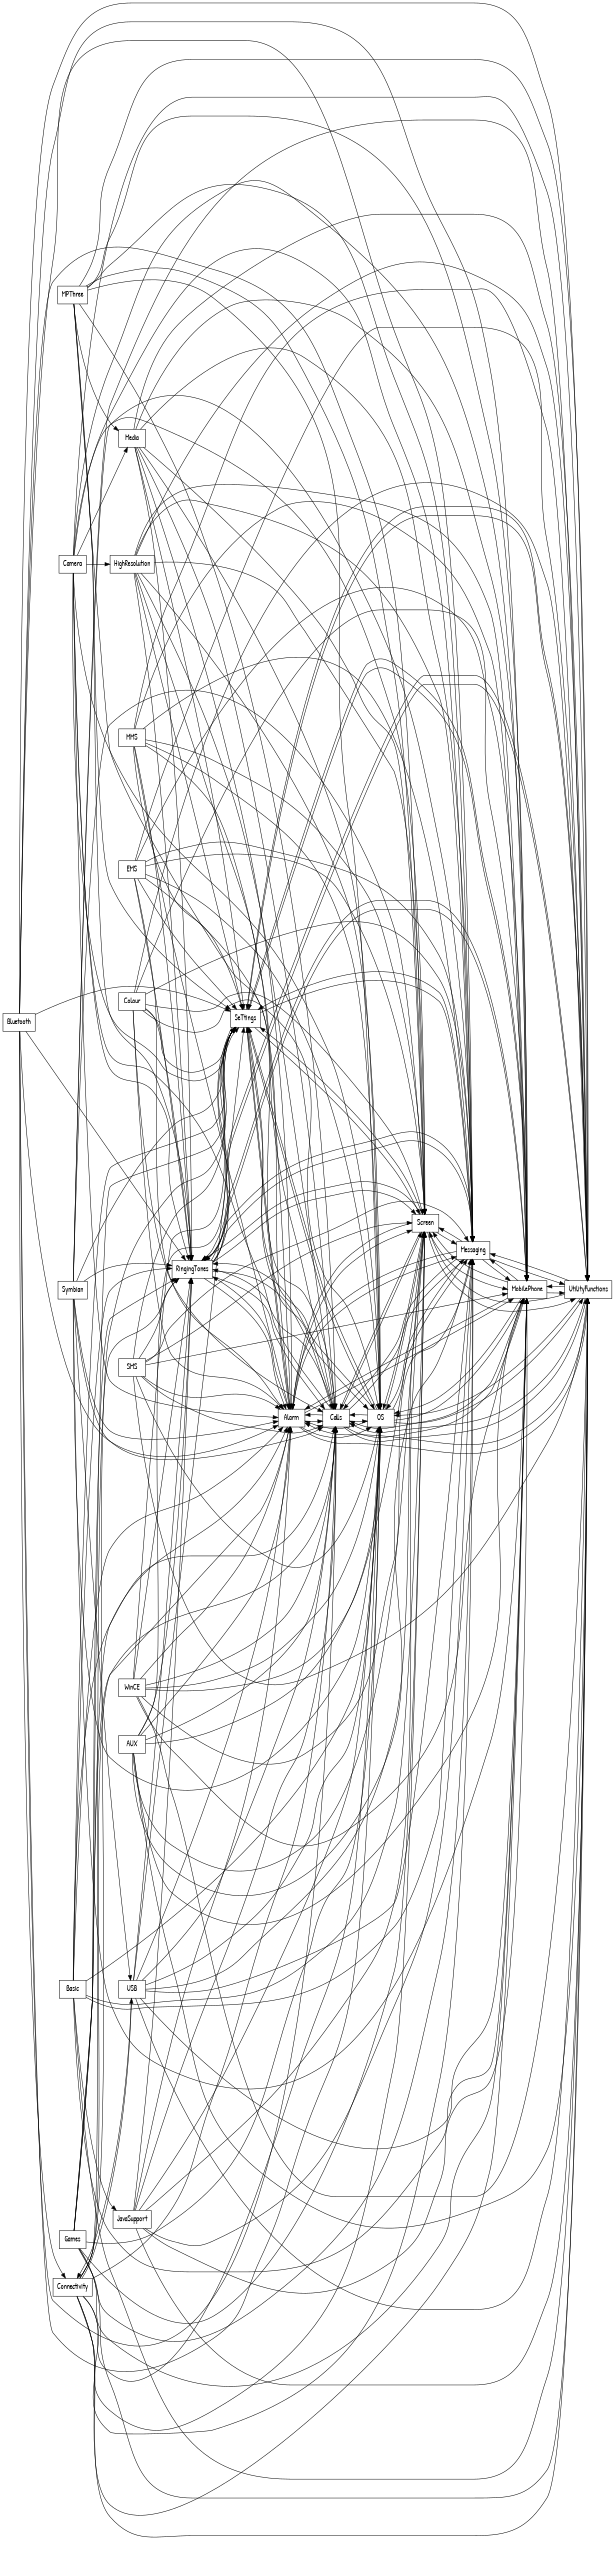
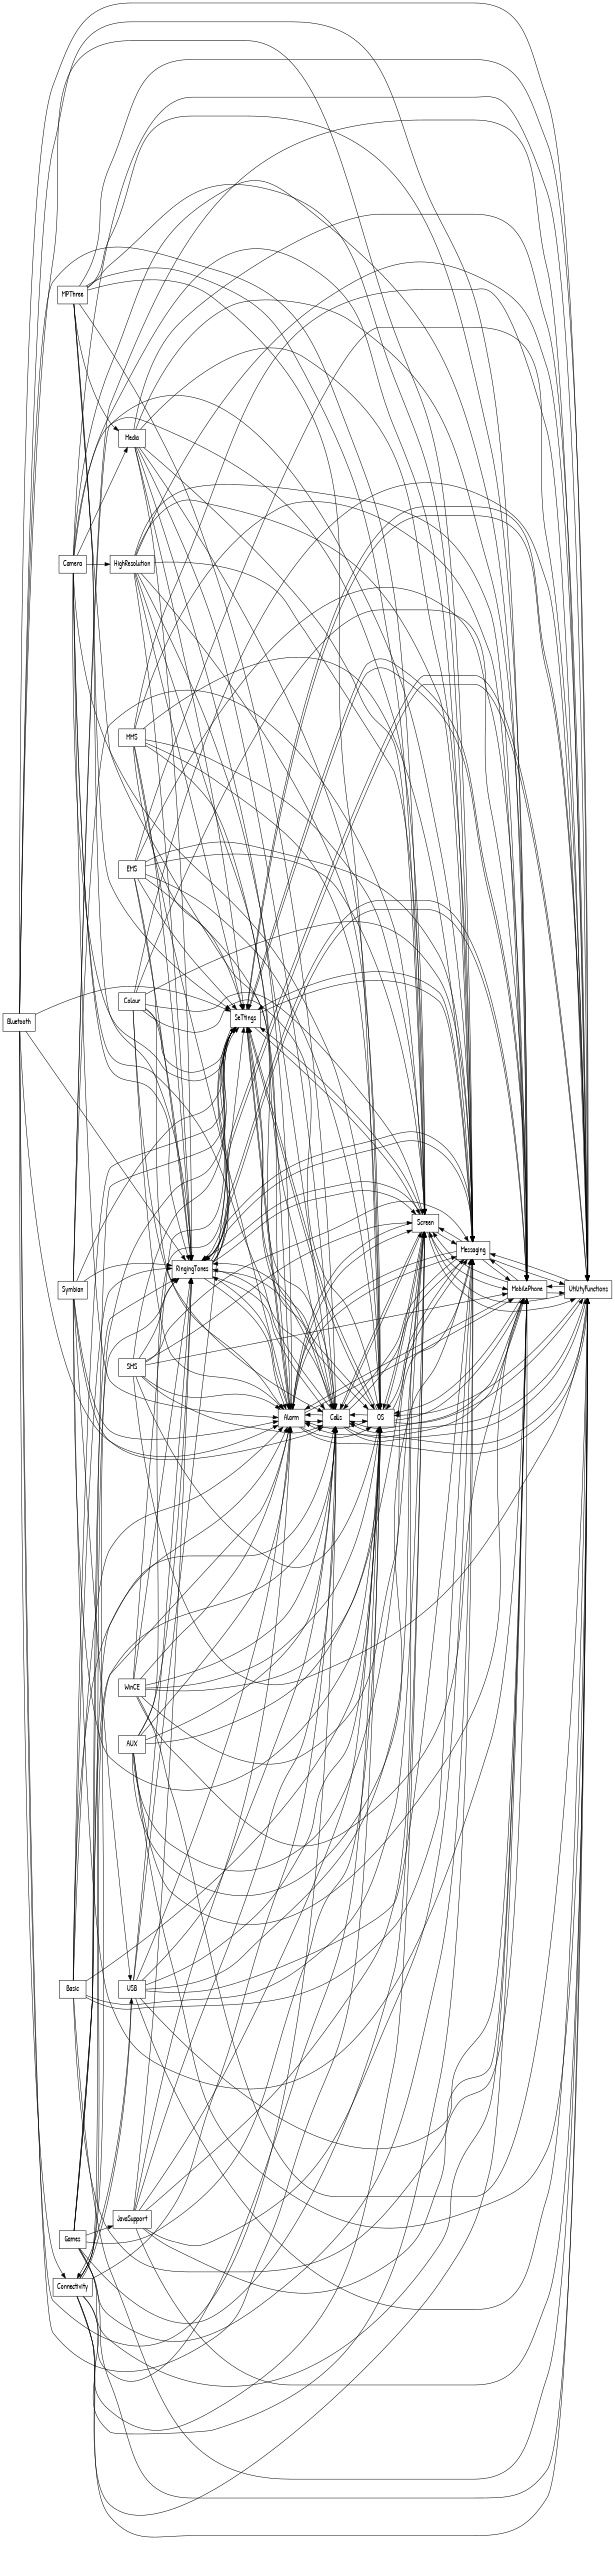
edge "Basic" -> "JavaSupport": now "Games" -> "JavaSupport"
